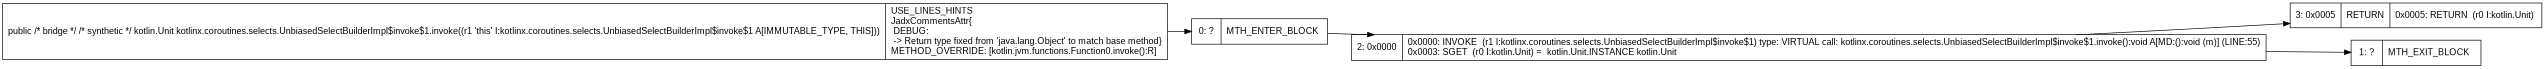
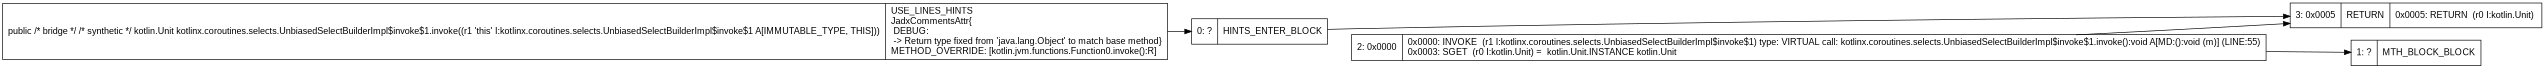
node "0: ?": text "MTH_ENTER_BLOCK" -> "HINTS_ENTER_BLOCK"
edge "0: ?" -> "2: 0x0000": now "0: ?" -> "3: 0x0005"
node "1: ?": text "MTH_EXIT_BLOCK" -> "MTH_BLOCK_BLOCK"
